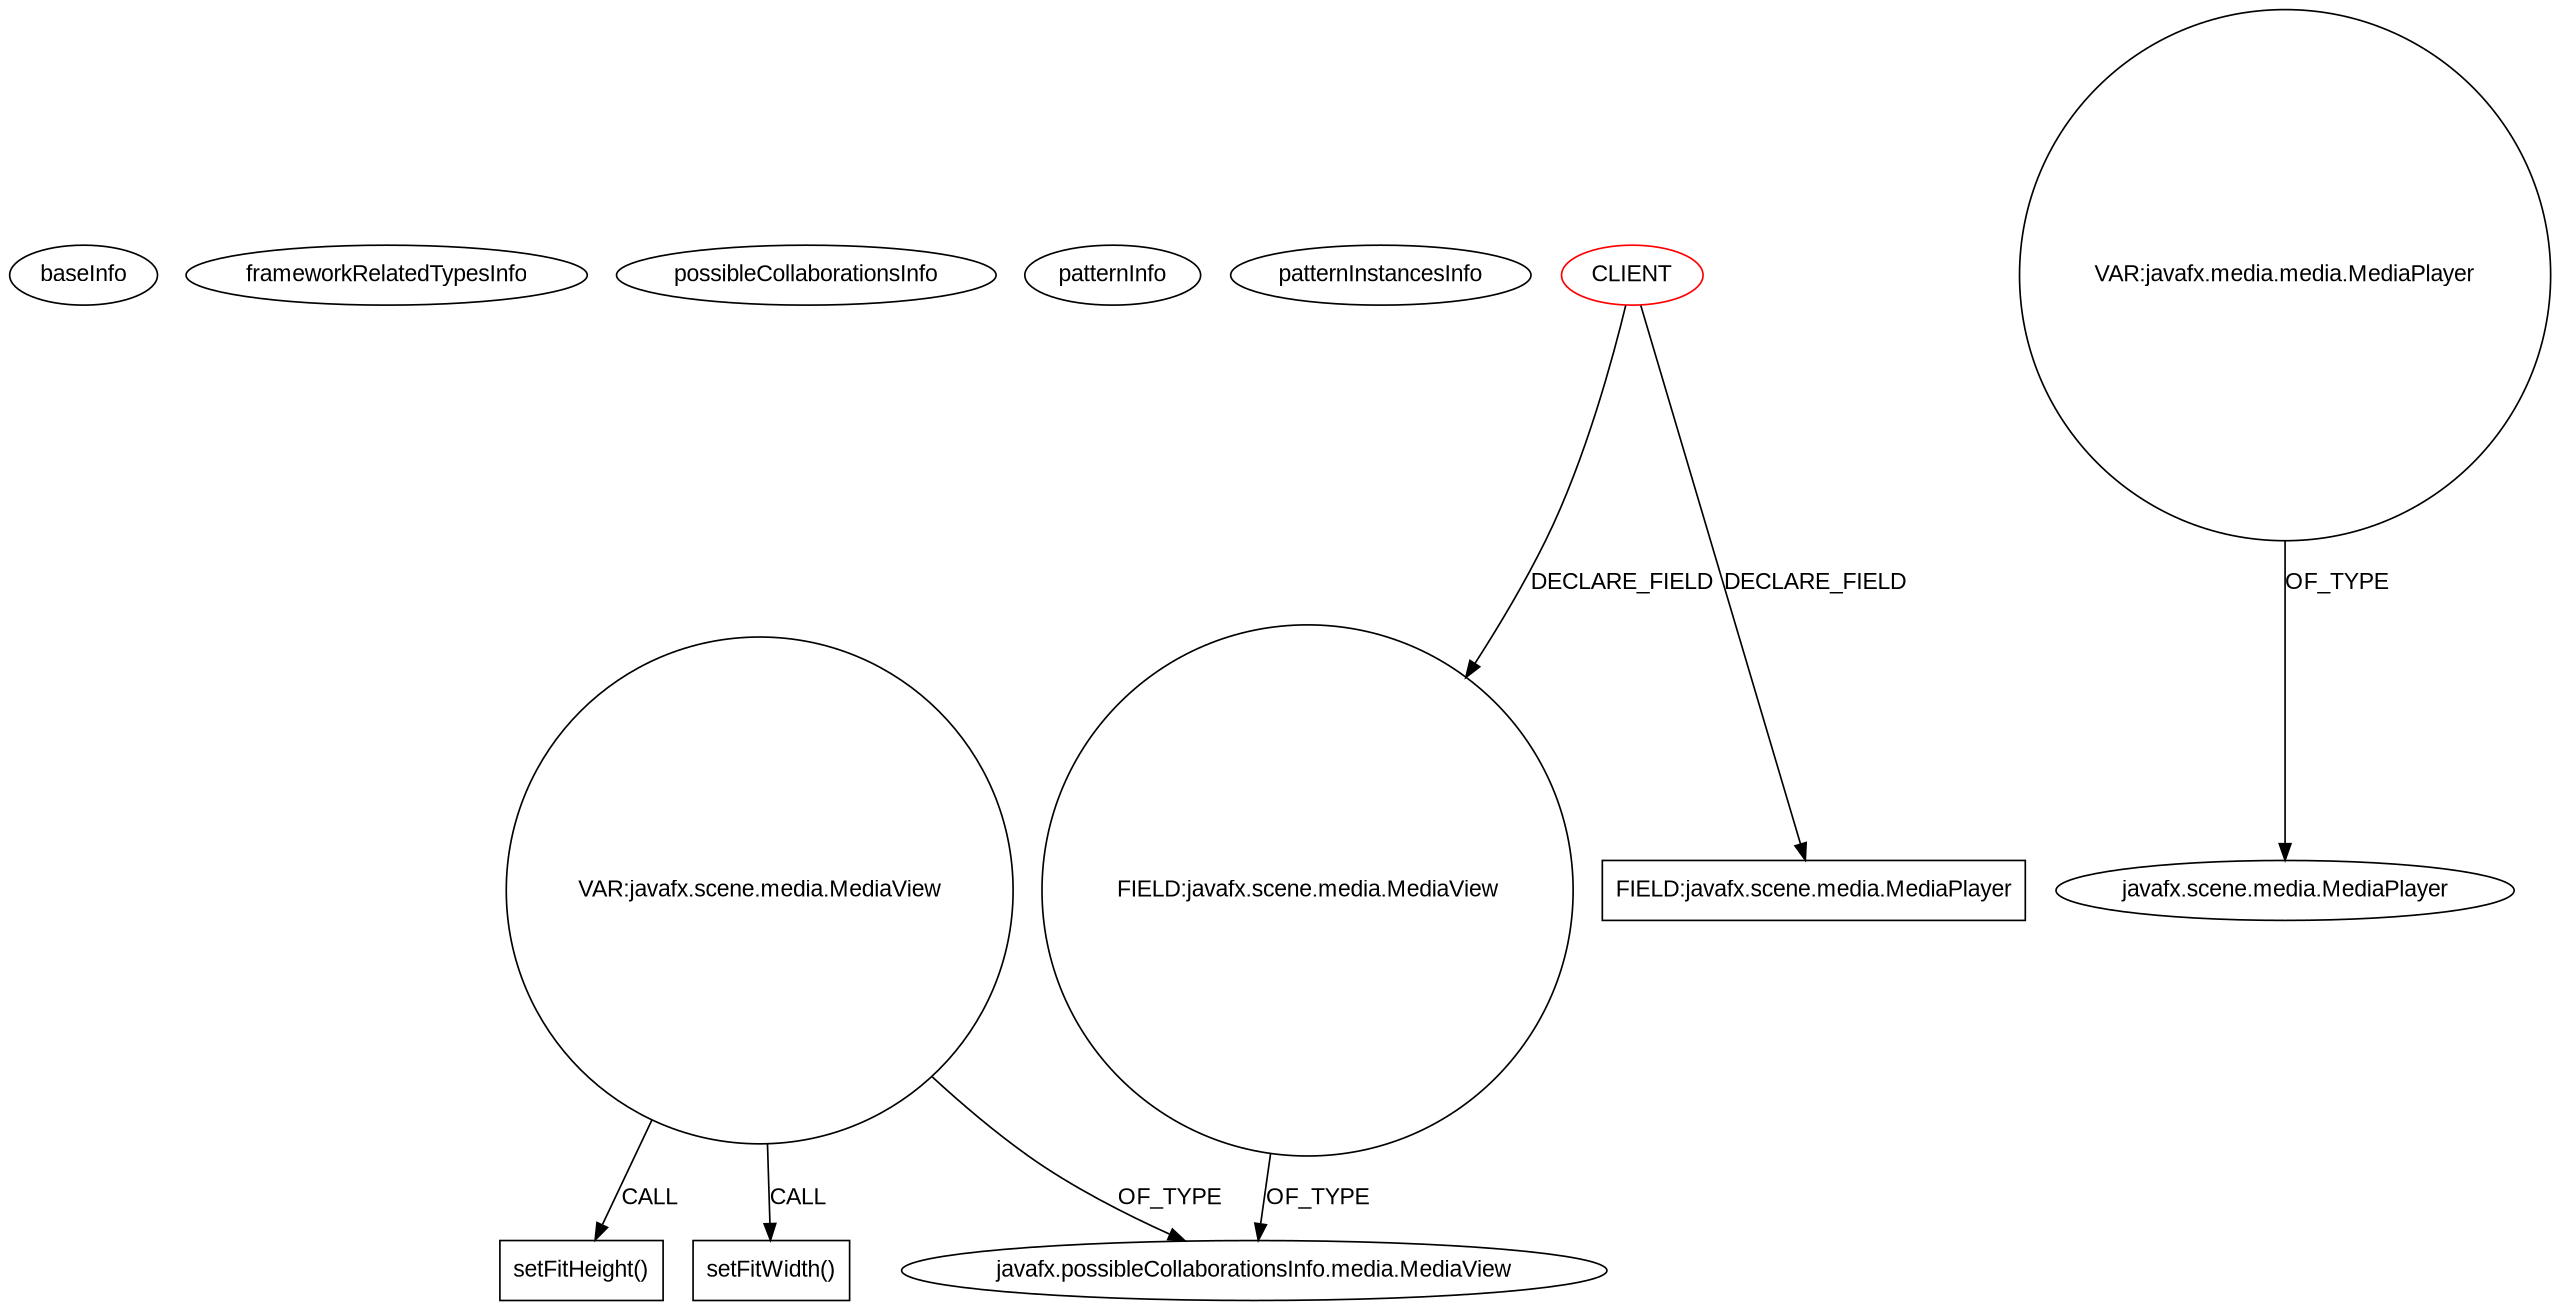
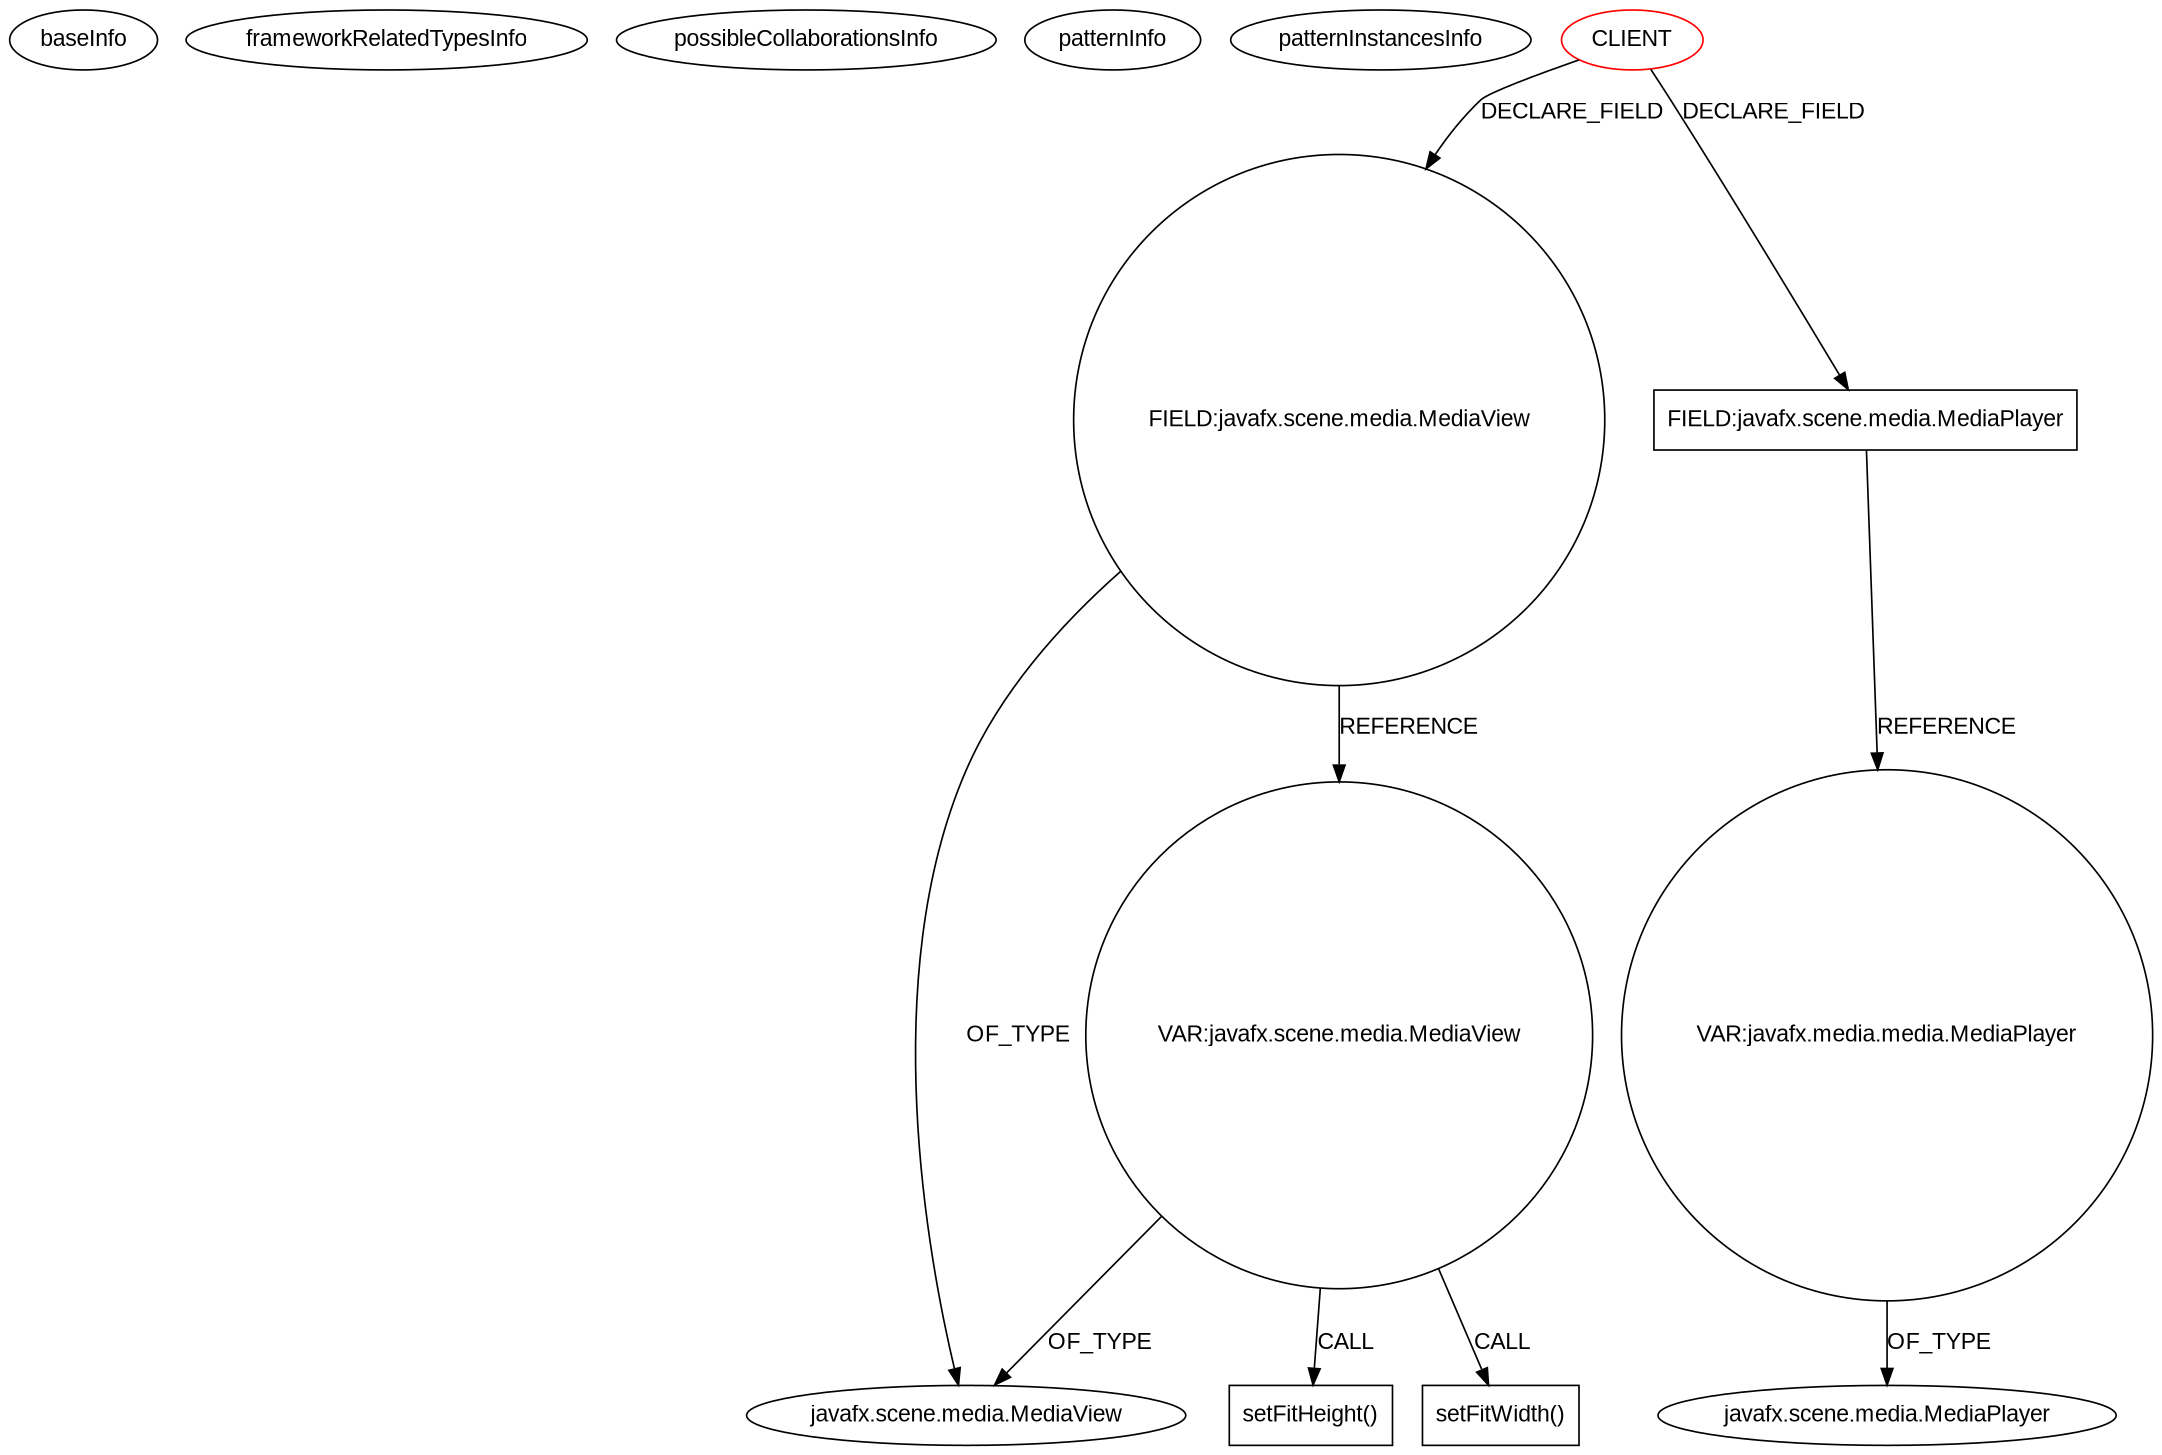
edge "FIELD:javafx.scene.media.MediaPlayer" -> "VAR:javafx.media.media.MediaPlayer": added, label "REFERENCE"
edge "FIELD:javafx.scene.media.MediaView" -> "VAR:javafx.scene.media.MediaView": added, label "REFERENCE"
node "javafx.possibleCollaborationsInfo.media.MediaView": label "javafx.possibleCollaborationsInfo.media.MediaView" -> "javafx.scene.media.MediaView"
